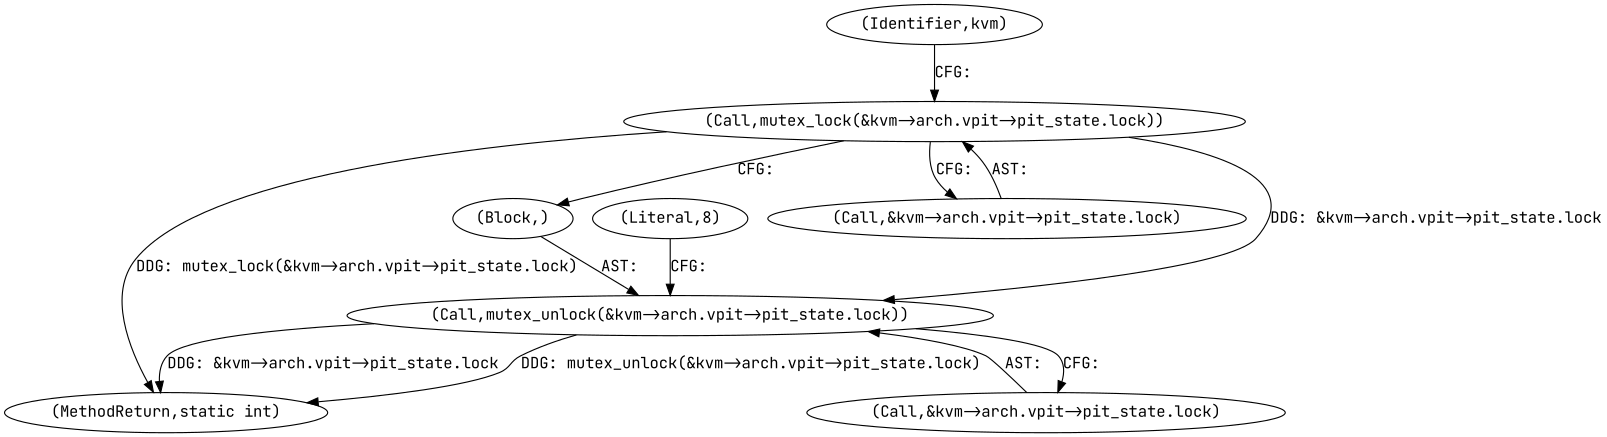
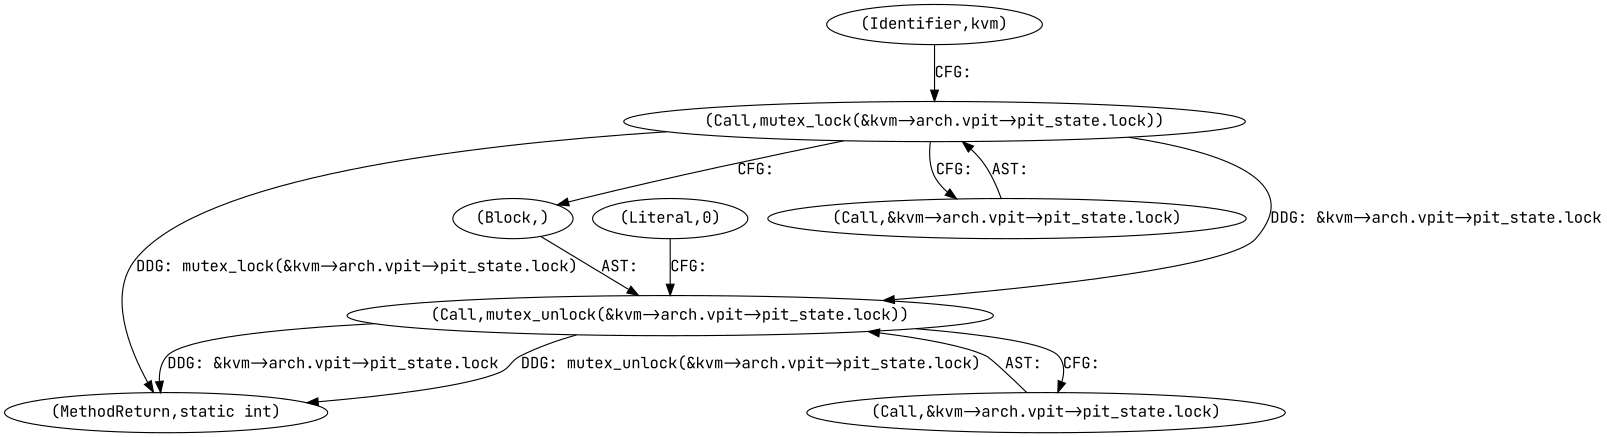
node "(Literal,8)": label "(Literal,8)" -> "(Literal,0)"
